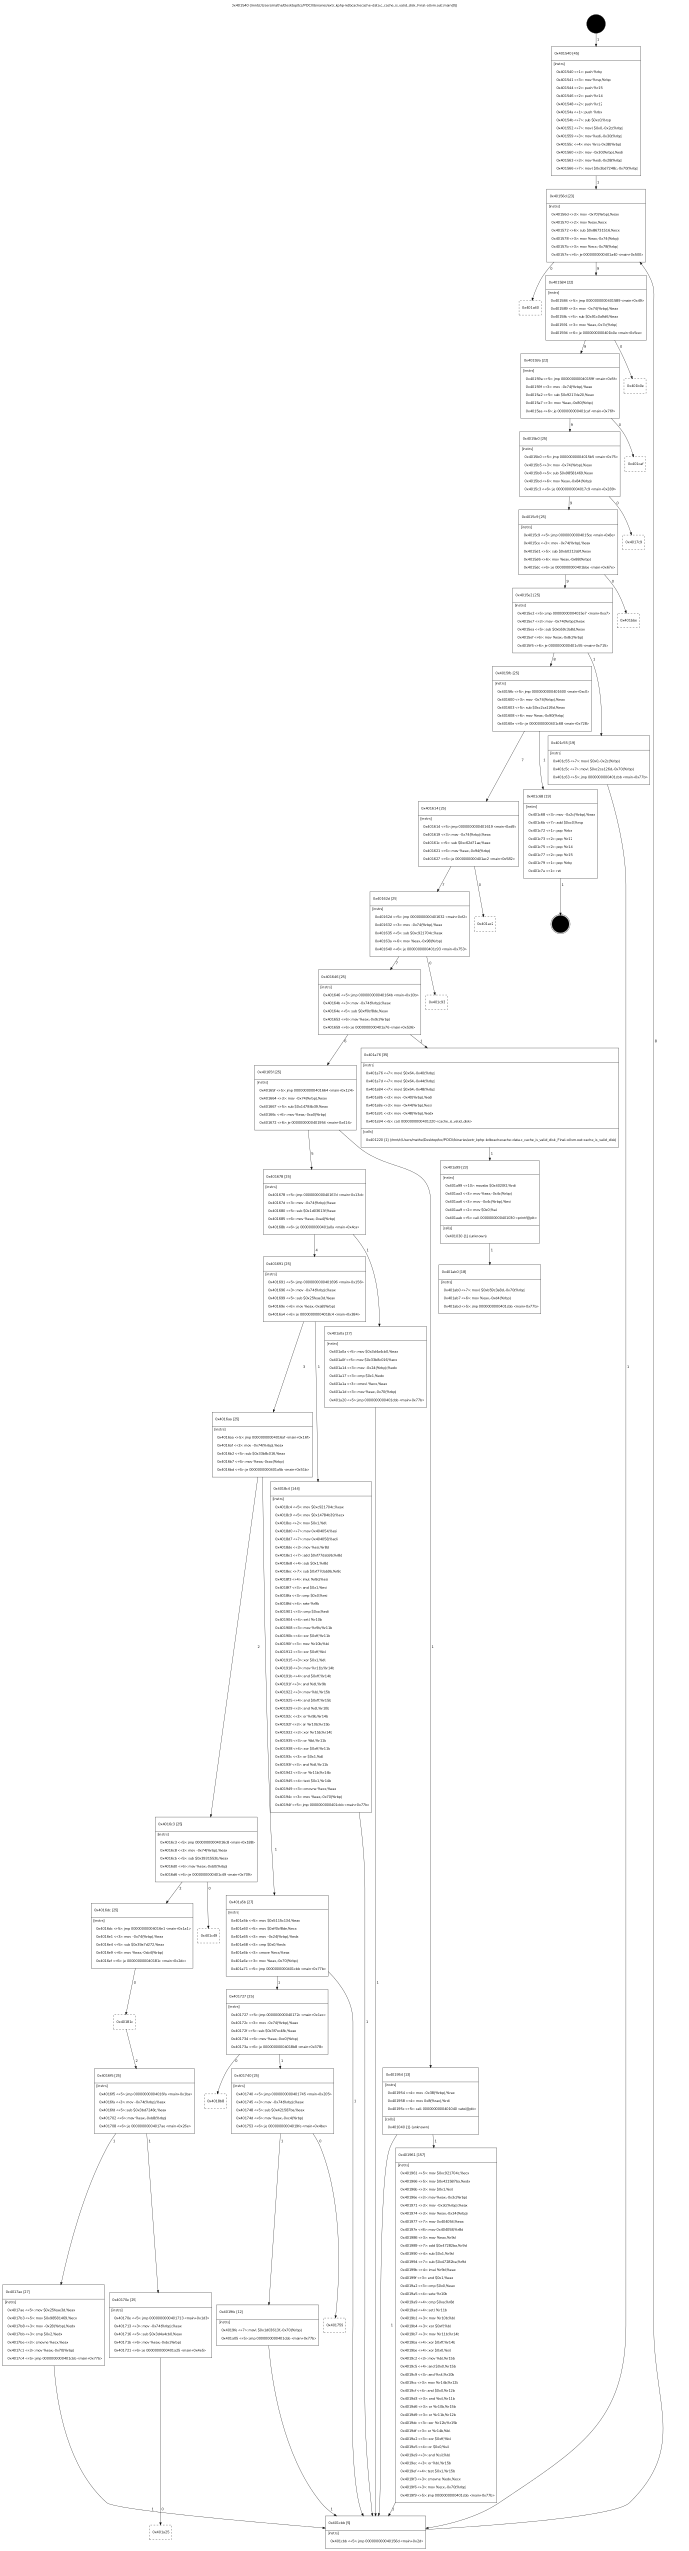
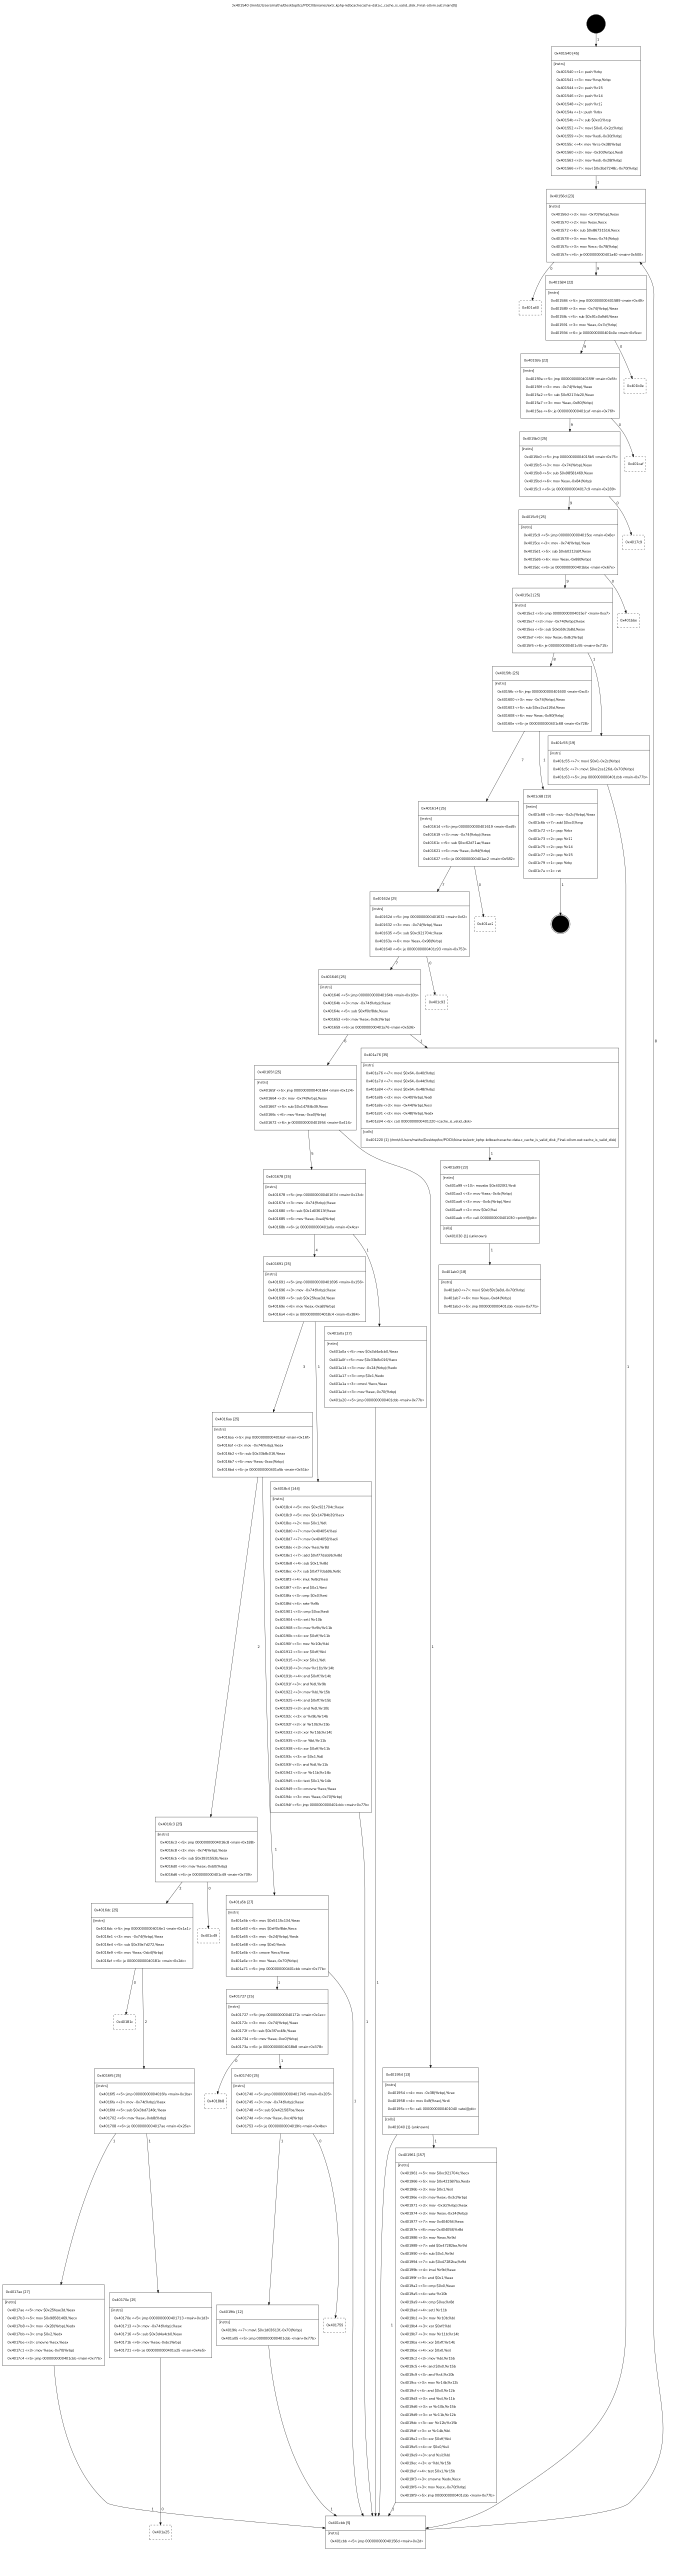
edge "0x40181c" -> "0x4016f5 [25]": now "0x4016dc [25]" -> "0x4016f5 [25]"
